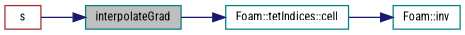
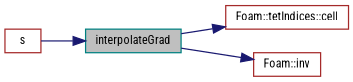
node "Foam::tetIndices::cell": color teal -> brown
edge "Foam::tetIndices::cell" -> "Foam::inv": now "interpolateGrad" -> "Foam::inv"
node "Foam::inv": color teal -> brown
